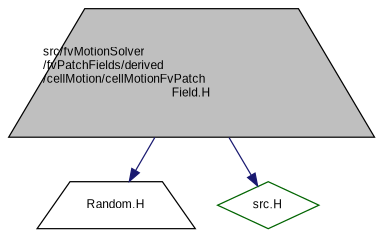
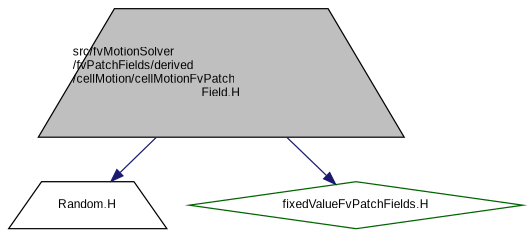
node "src.H": label "src.H" -> "fixedValueFvPatchFields.H"
